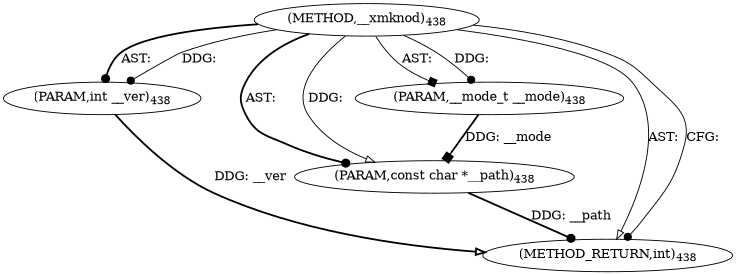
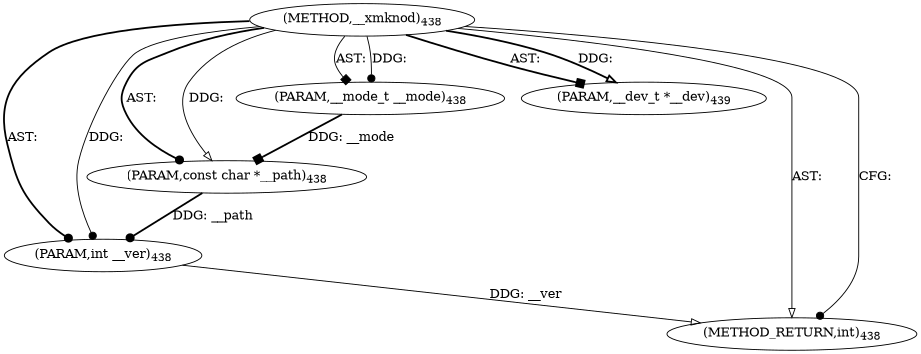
node "(PARAM,__dev_t *__dev)": added
edge "(PARAM,const char *__path)" -> "(METHOD_RETURN,int)": now "(PARAM,const char *__path)" -> "(PARAM,int __ver)"
edge "(PARAM,int __ver)" -> "(METHOD_RETURN,int)": style bold -> solid
